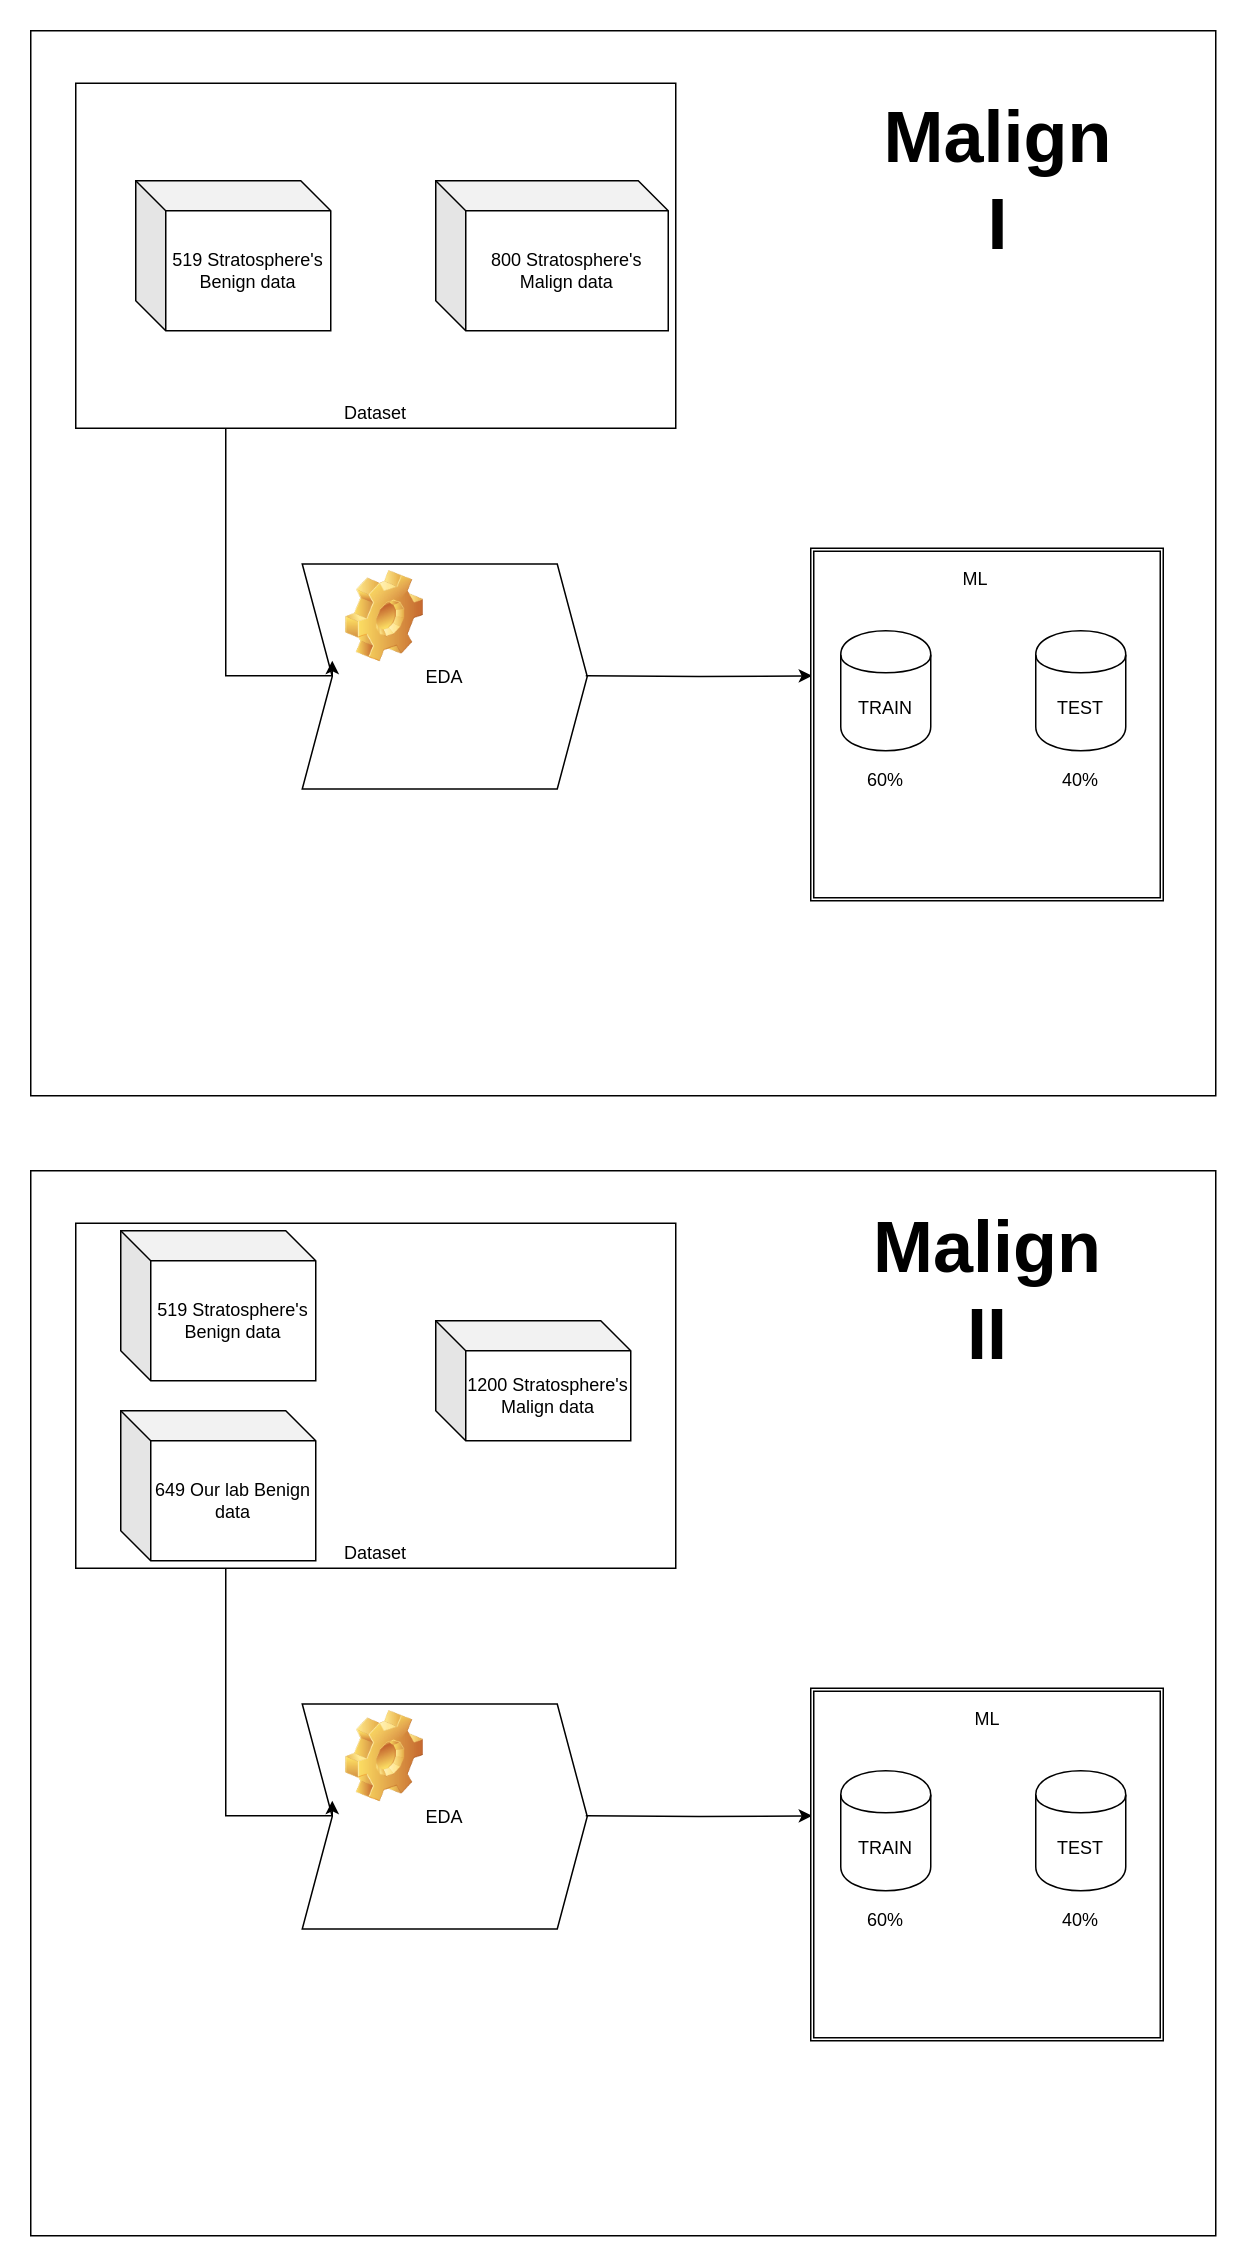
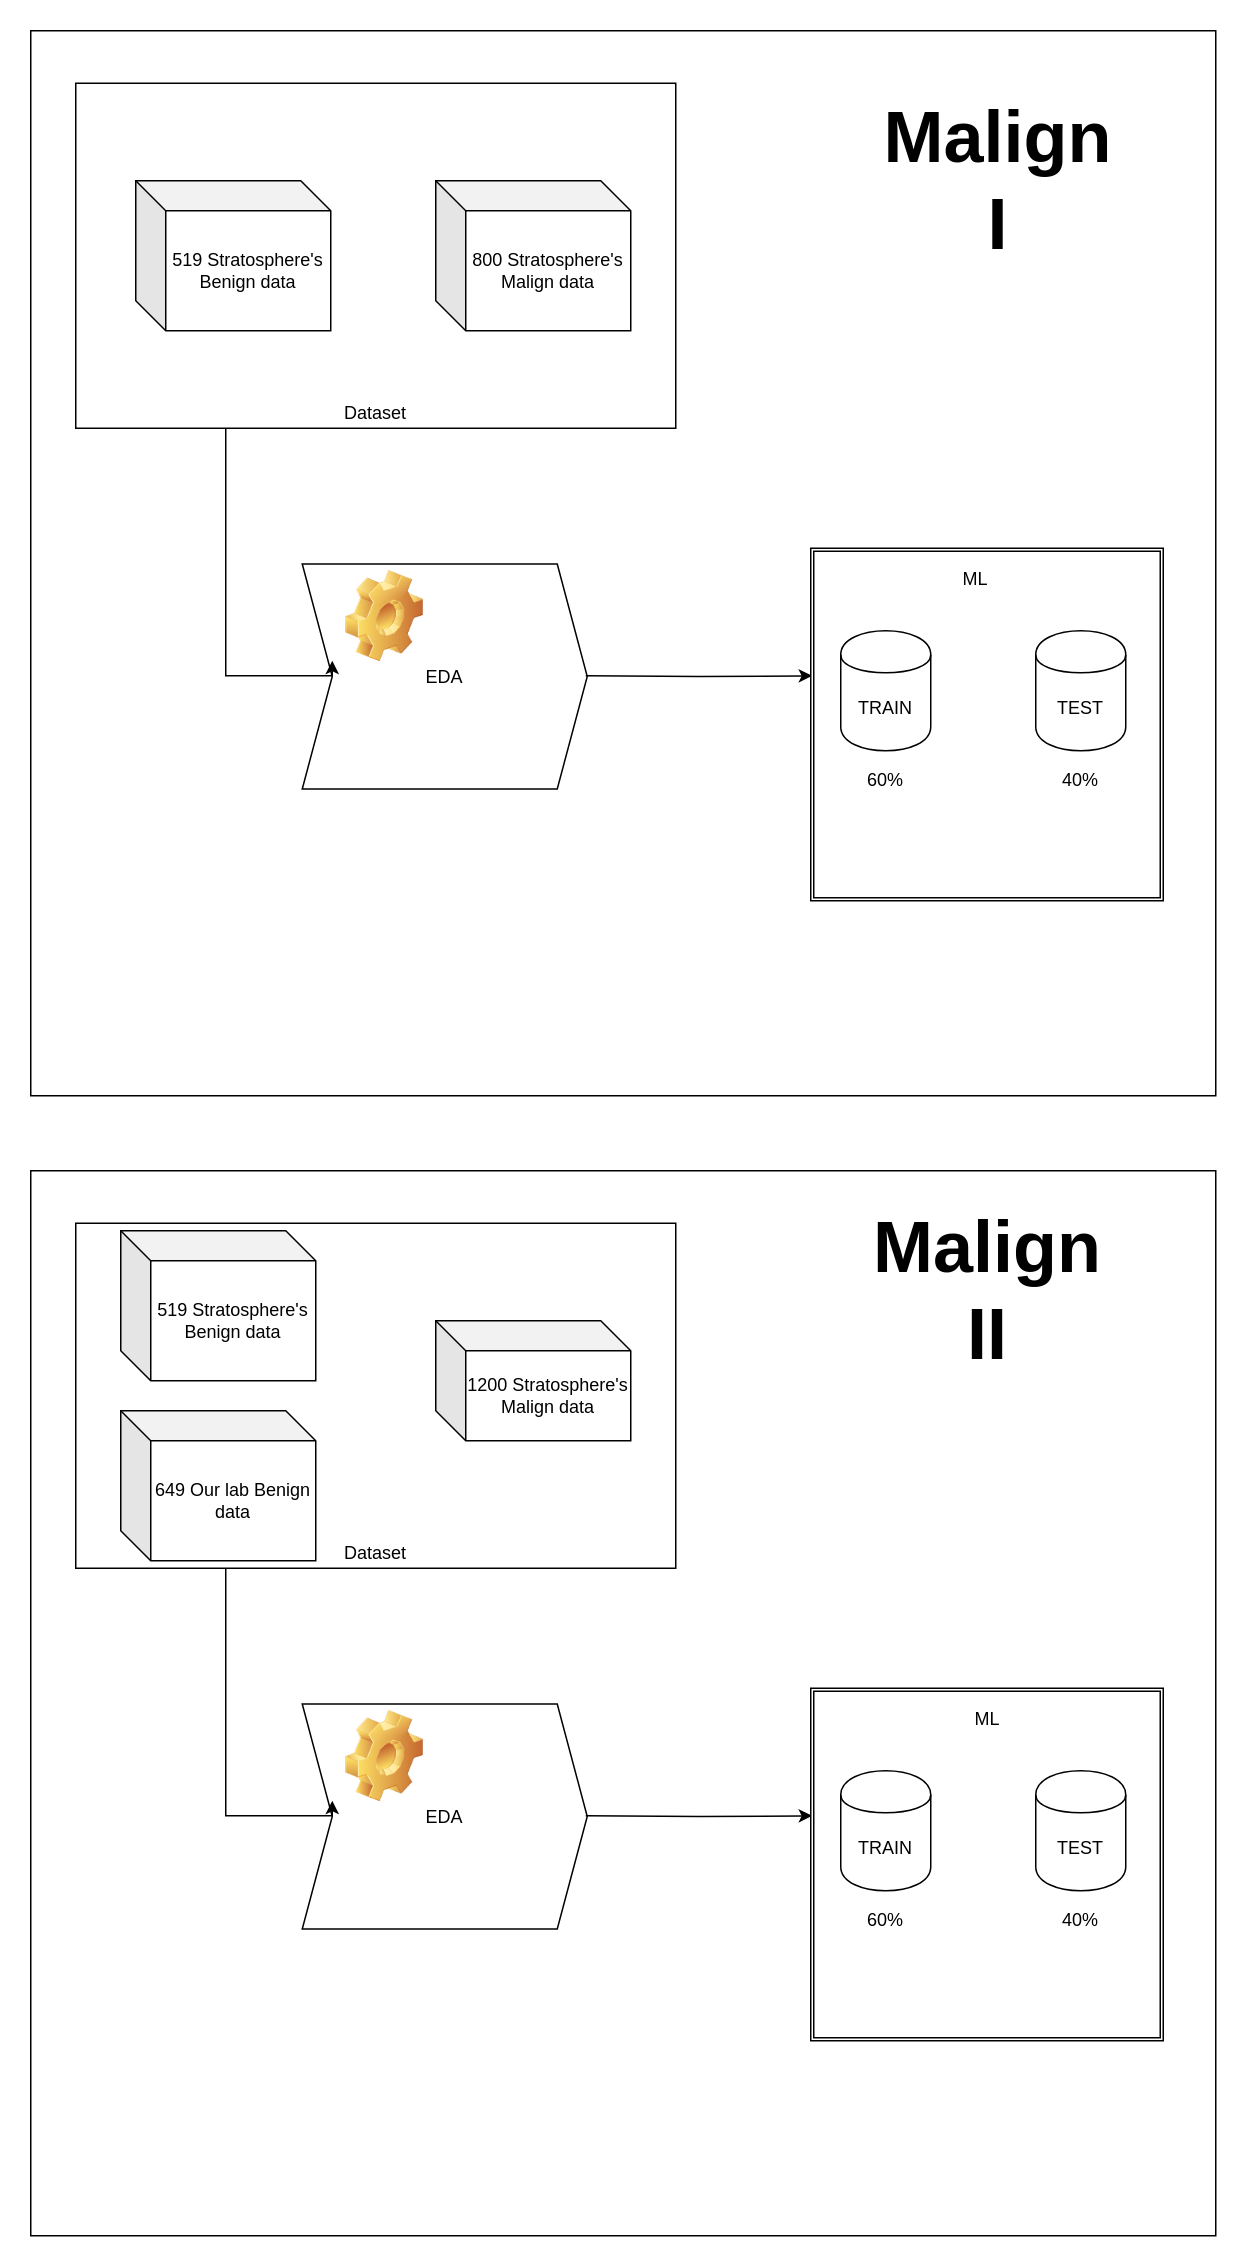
node "800 Stratosphere's Malign data": size 233x150 -> 195x150
